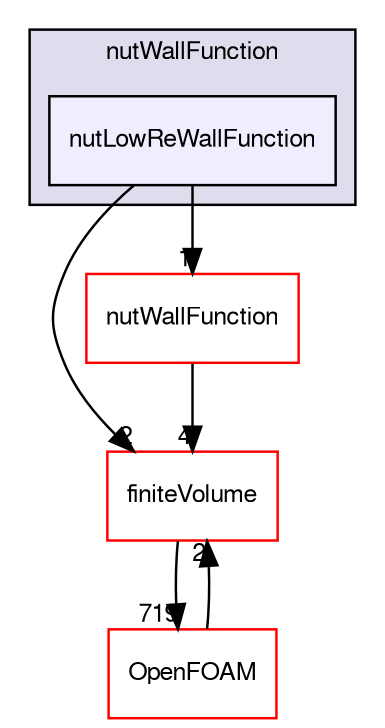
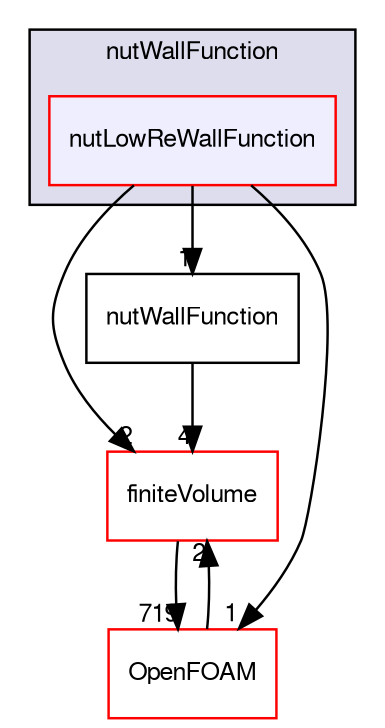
node "nutLowReWallFunction": color black -> red
node "nutWallFunction": color red -> black
edge "nutLowReWallFunction" -> "OpenFOAM": added
